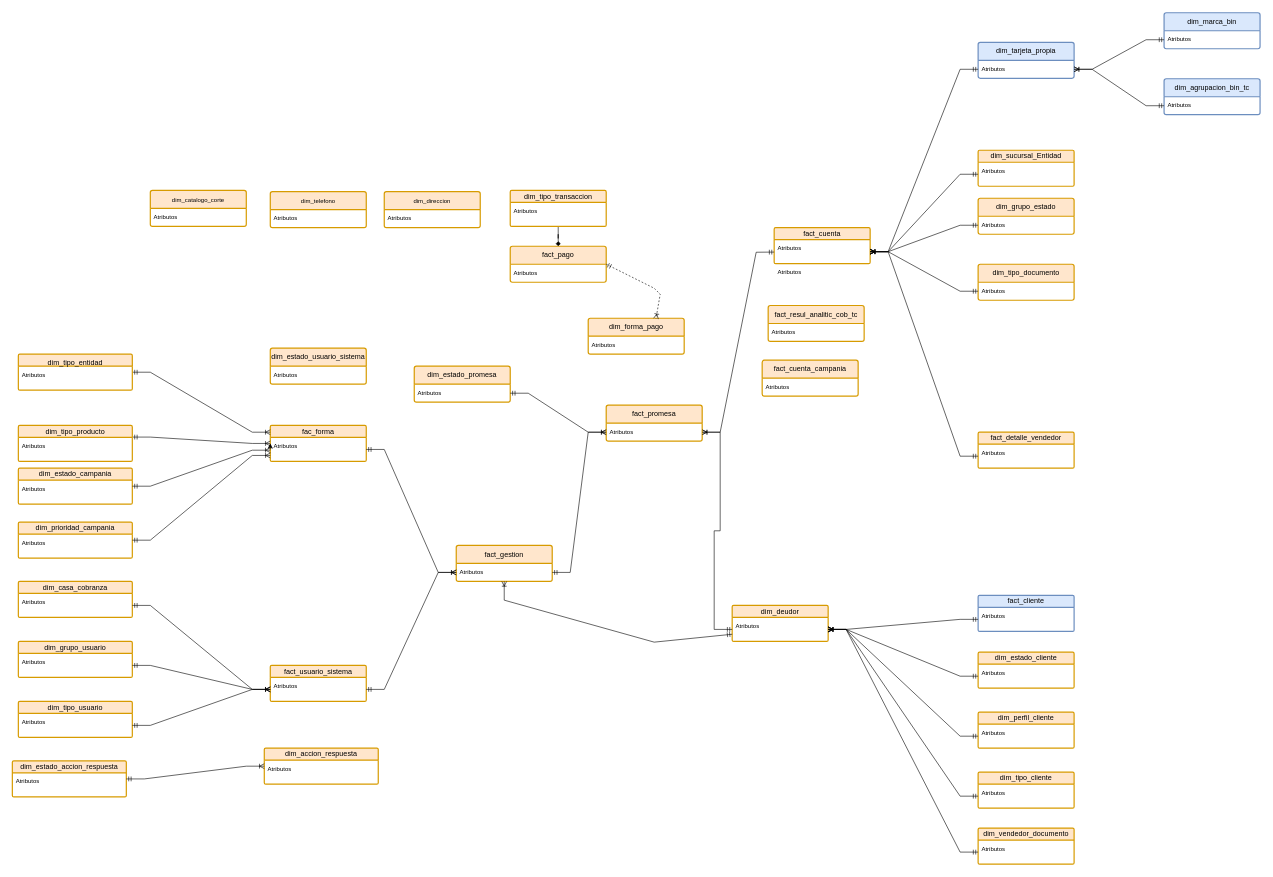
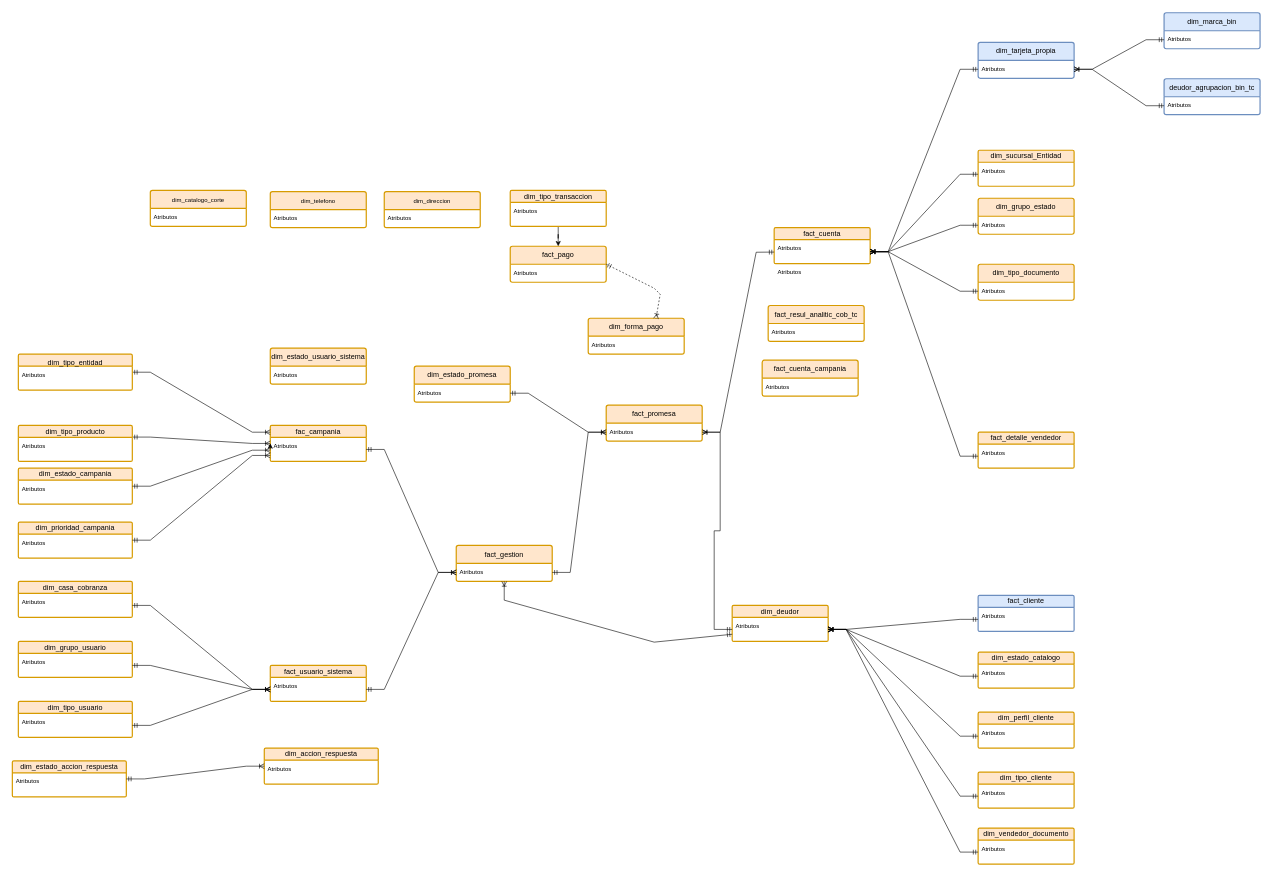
node "dim_agrupacion_bin_tc": label "dim_agrupacion_bin_tc" -> "deudor_agrupacion_bin_tc"
edge "dim_tipo_transaccion" -> "fact_pago": arrowhead diamond -> classic
node "fac_forma": label "fac_forma" -> "fac_campania"
node "dim_estado_cliente": label "dim_estado_cliente" -> "dim_estado_catalogo"
